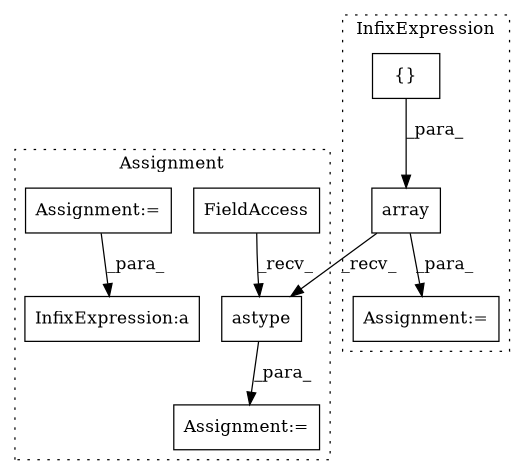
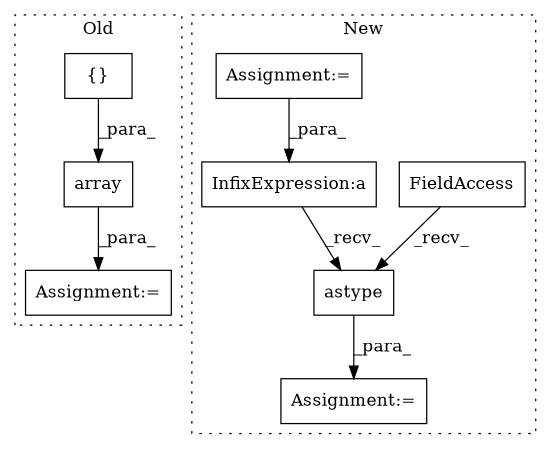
cluster "InfixExpression": label "InfixExpression" -> "Old"
cluster "Assignment": label "Assignment" -> "New"
edge "array" -> "astype": now "InfixExpression:a" -> "astype"
